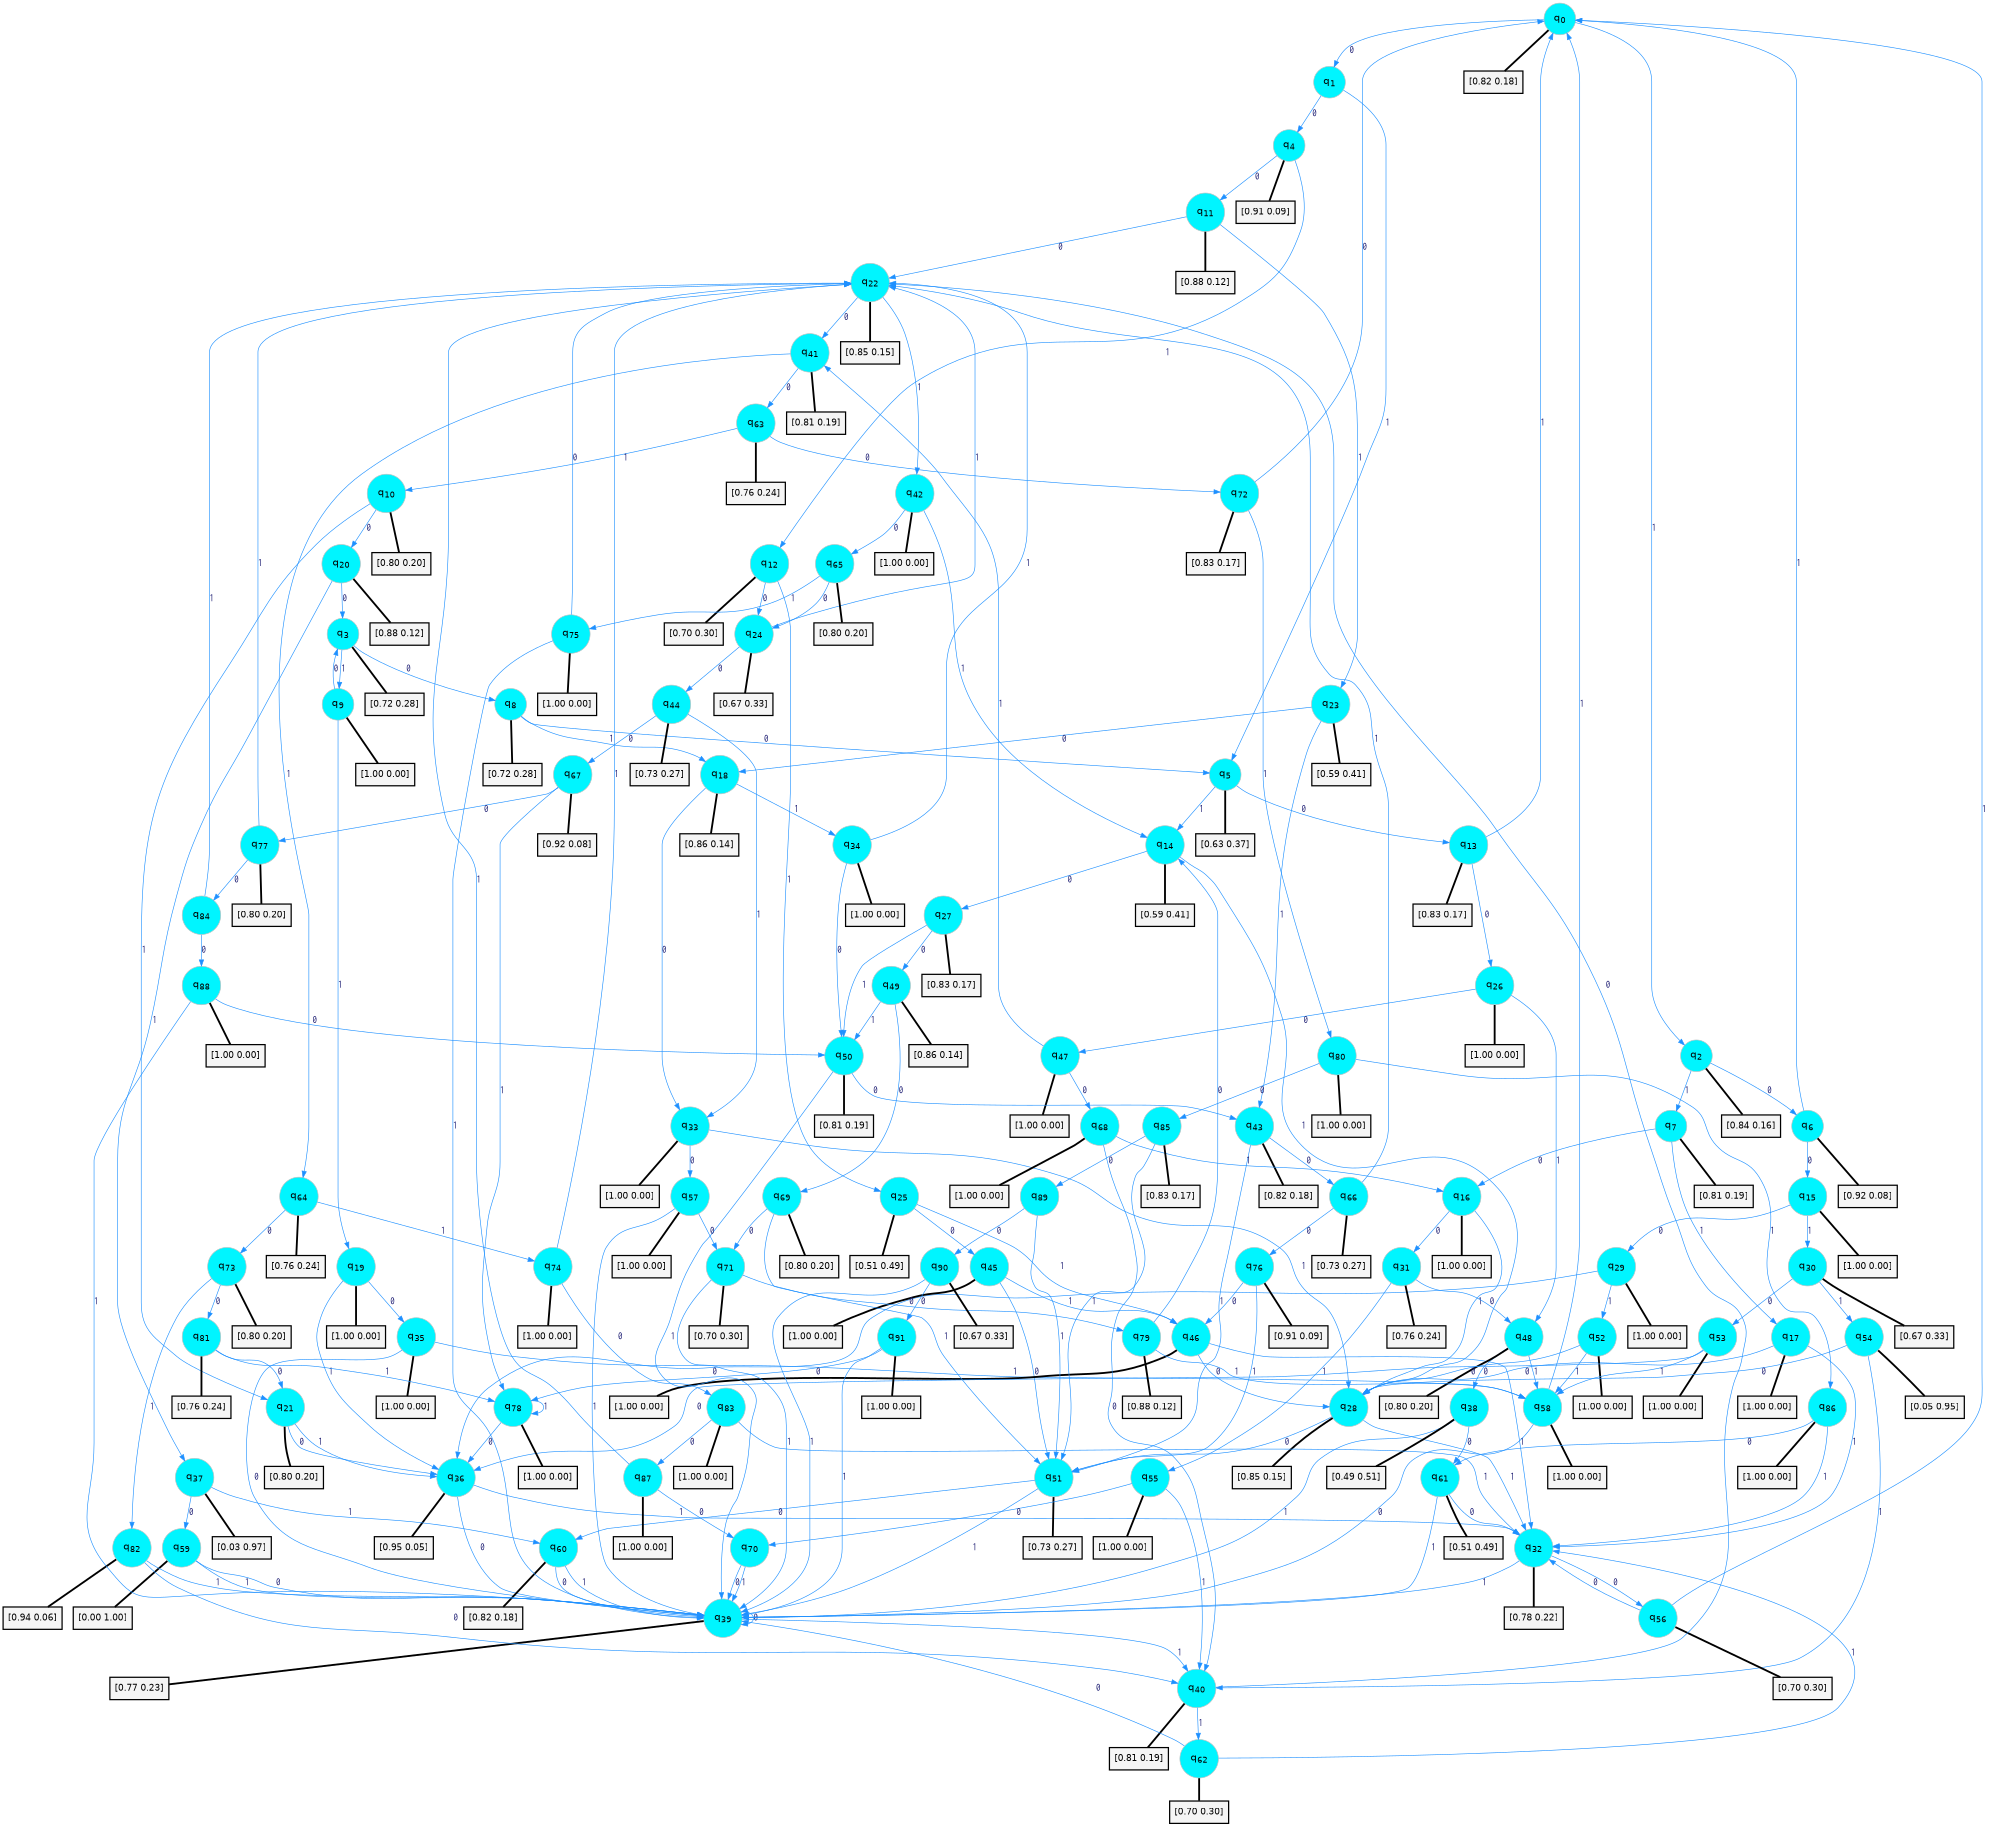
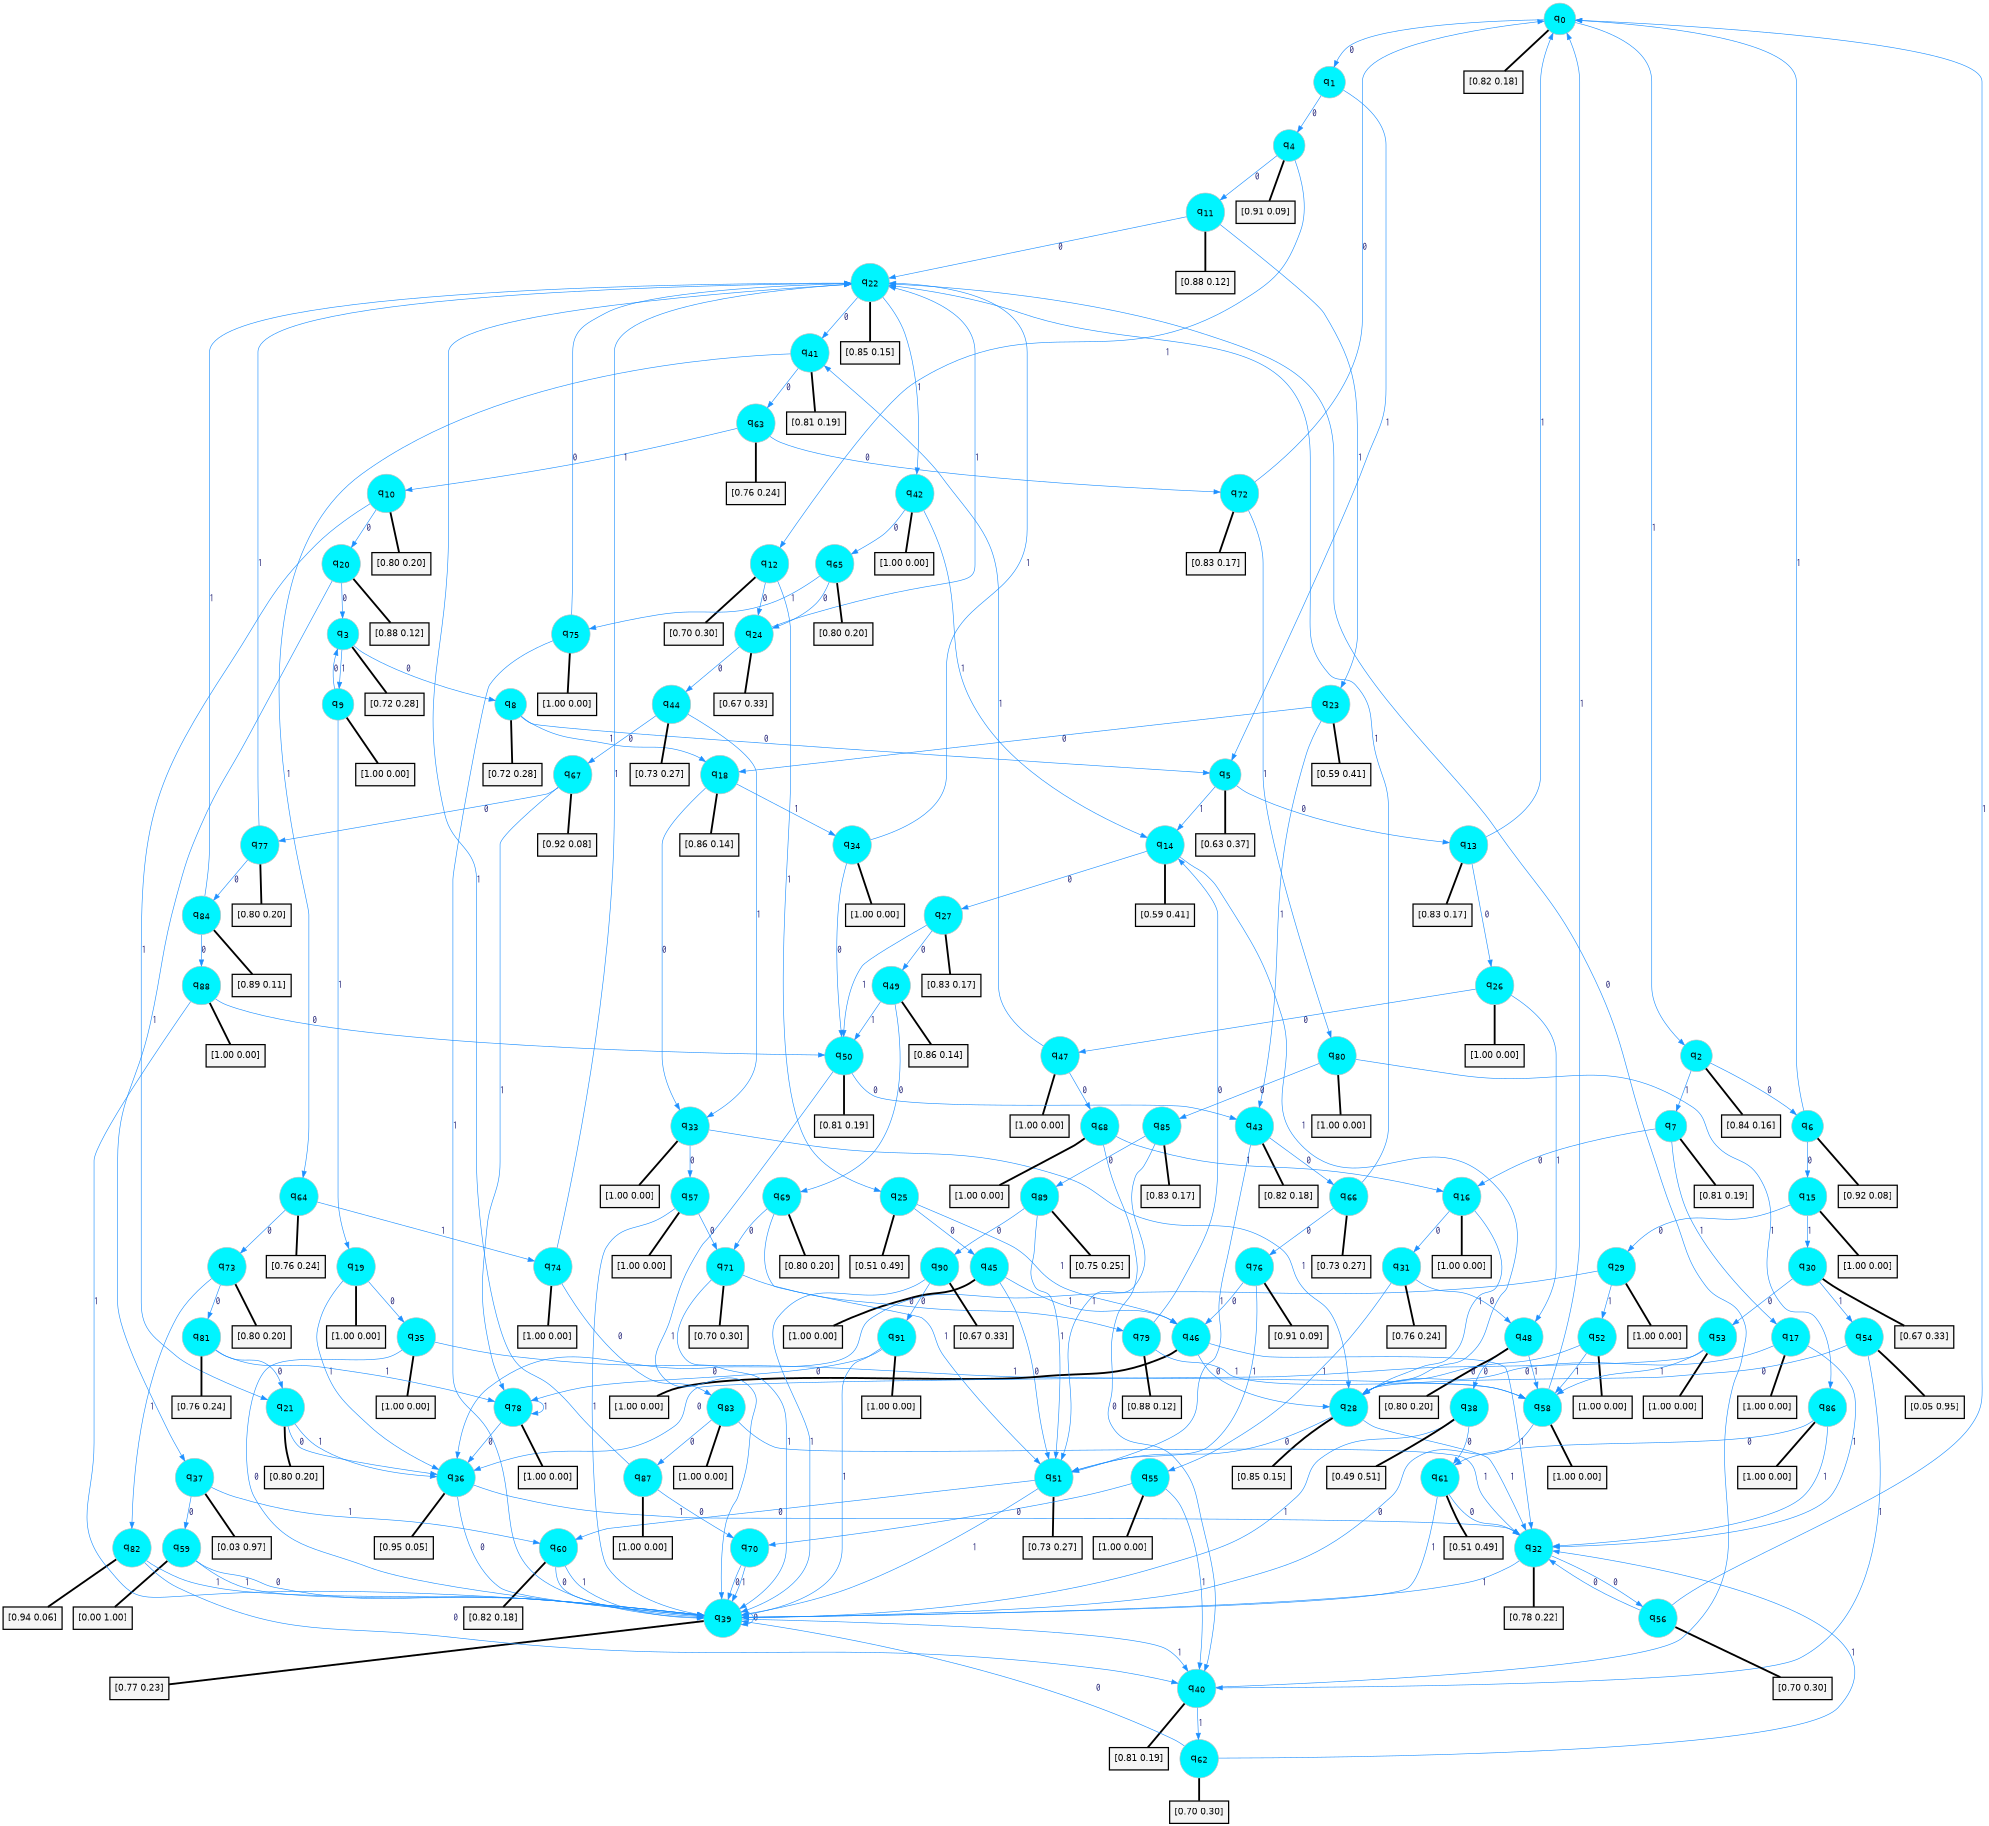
node "[0.89 0.11]": added
node "[0.75 0.25]": added
